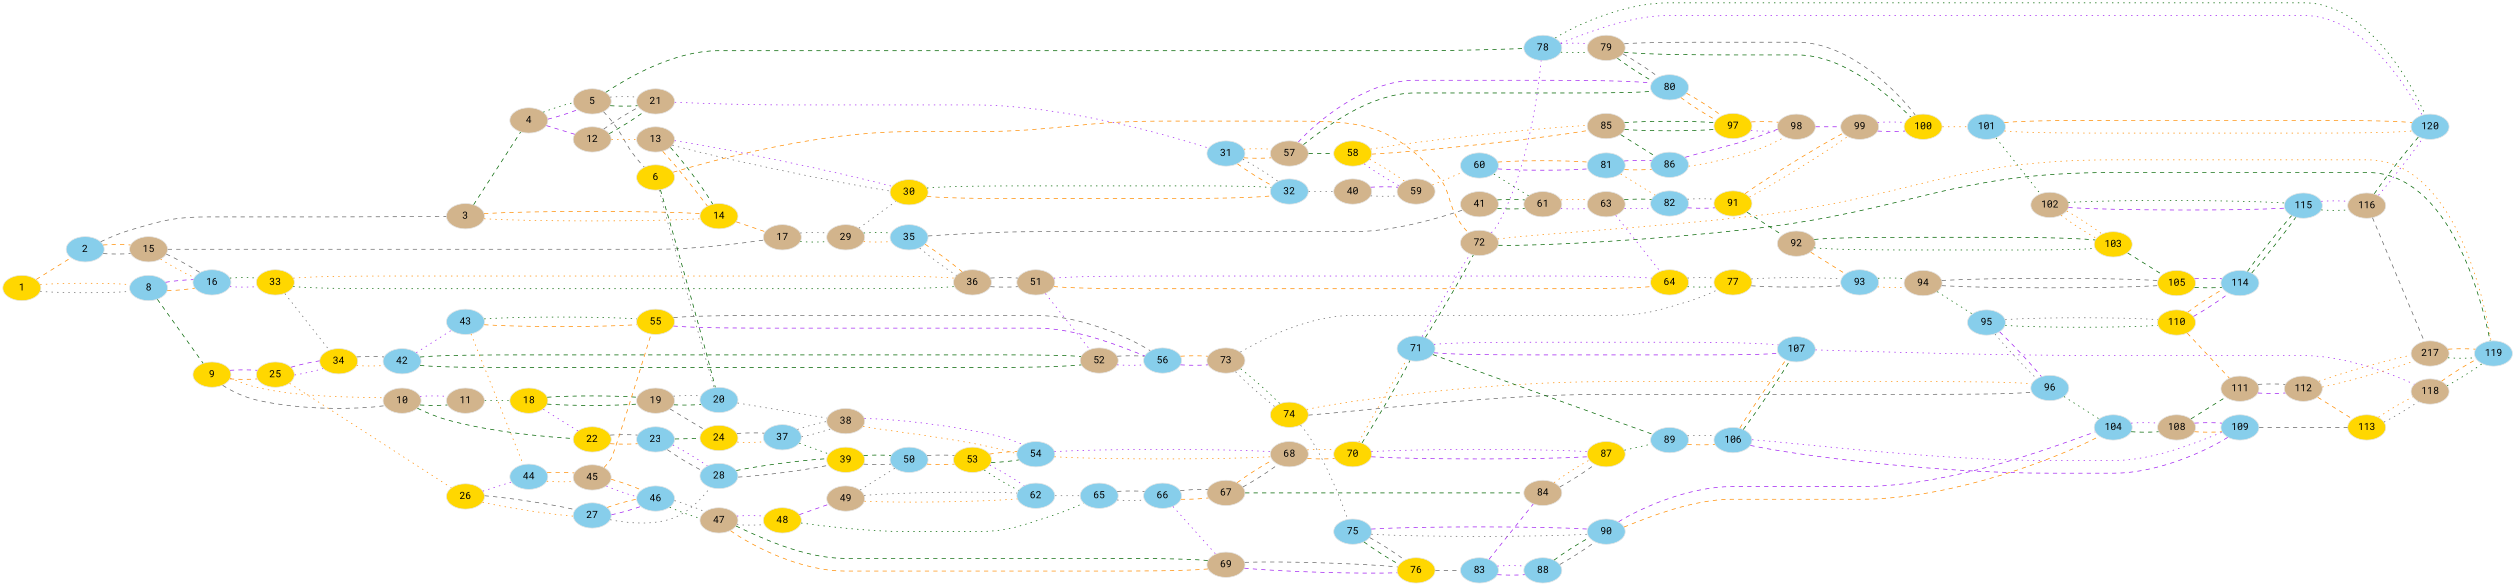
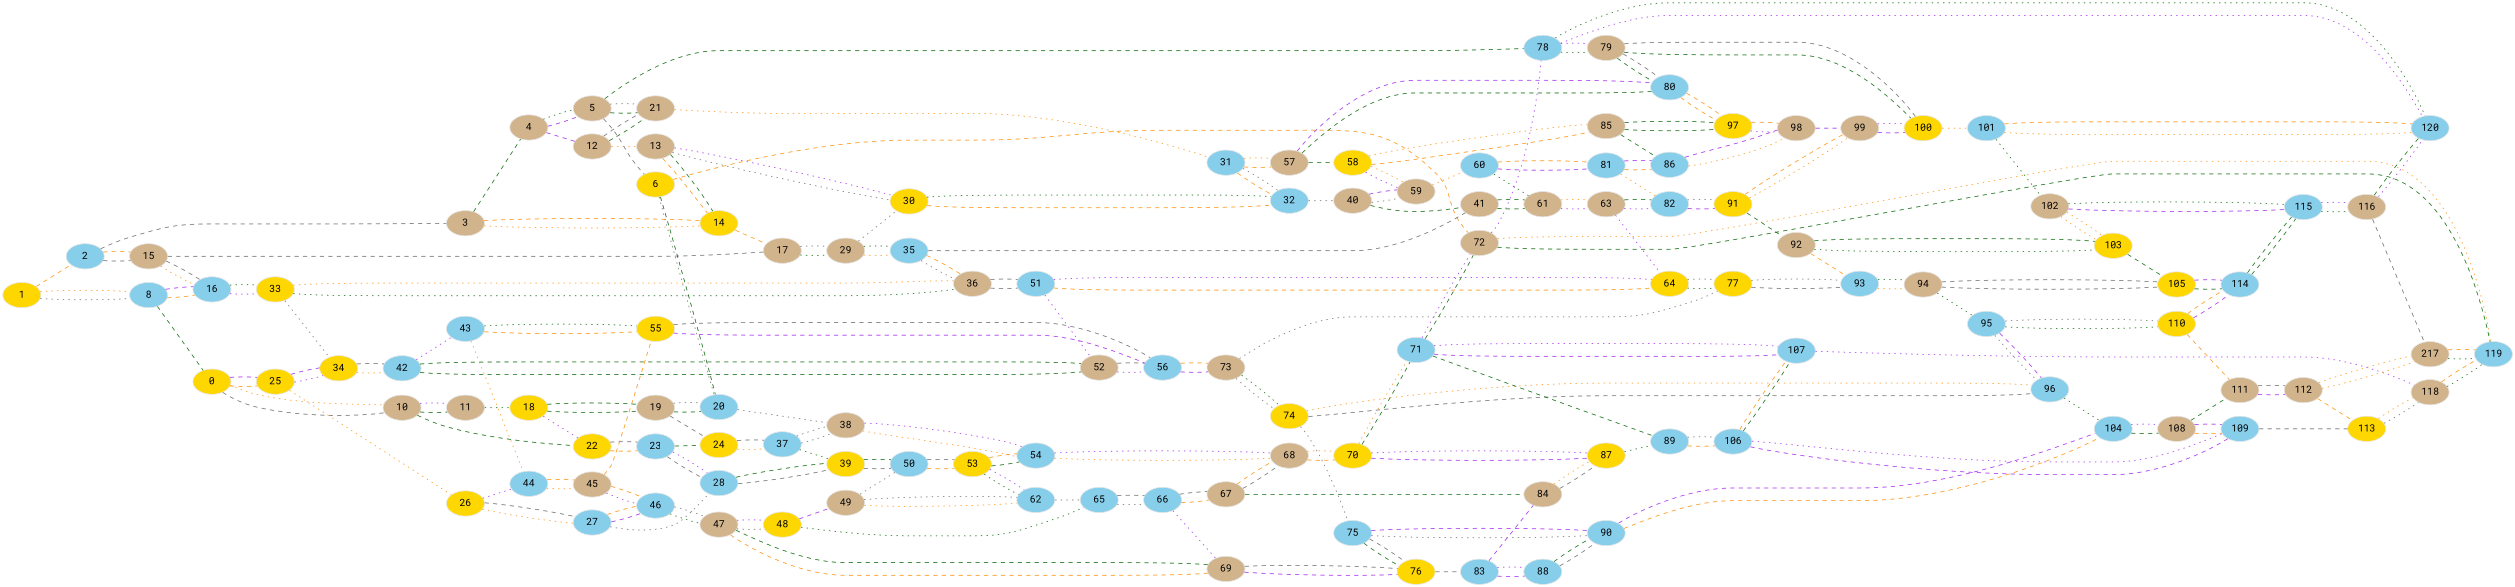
edge "21" -- "31": color purple -> darkorange
edge "40" -- "41": added
node "51": fillcolor tan -> skyblue
node "9": label "9" -> "0"
